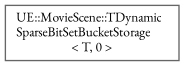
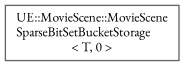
node "UE::MovieScene::TDynamic SparseBitSetBucketStorage < T, 0 >": label "UE::MovieScene::TDynamic SparseBitSetBucketStorage < T, 0 >" -> "UE::MovieScene::MovieScene SparseBitSetBucketStorage < T, 0 >"
